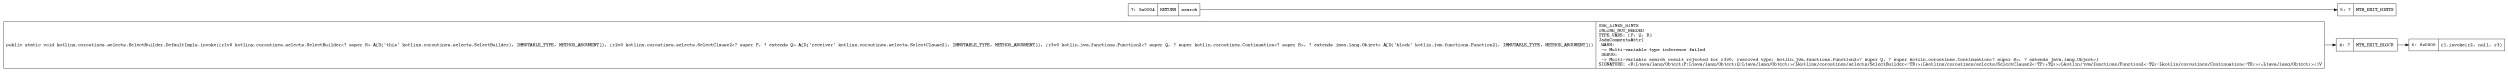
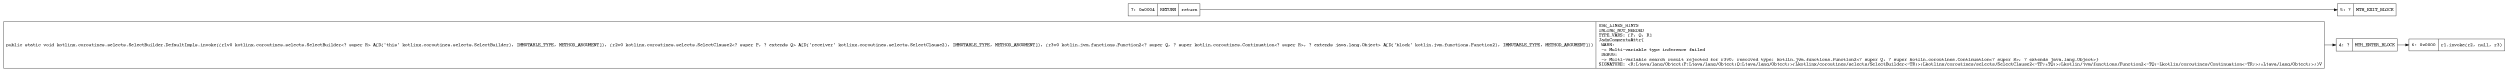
node "7: 0x0004": text "search" -> "return"
node "5: ?": text "MTH_EXIT_HINTS" -> "MTH_EXIT_BLOCK"
node "4: ?": text "MTH_EXIT_BLOCK" -> "MTH_ENTER_BLOCK"
